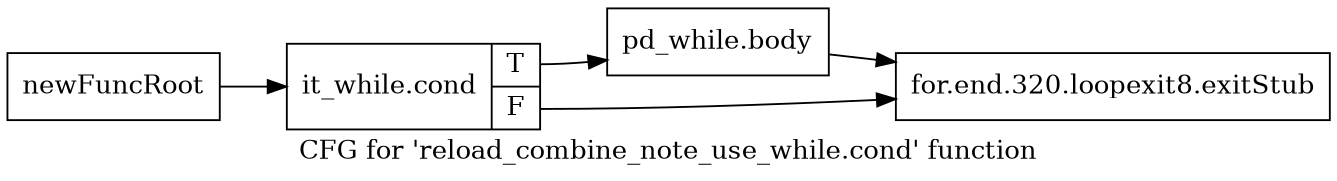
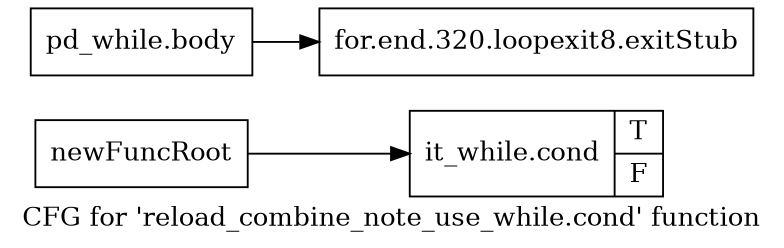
edge "it_while.cond" -> "pd_while.body": removed
edge "it_while.cond" -> "for.end.320.loopexit8.exitStub": removed
